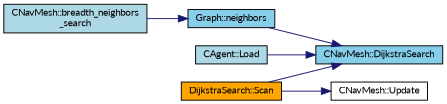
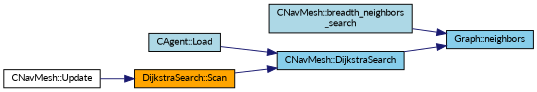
edge "Graph::neighbors" -> "CNavMesh::DijkstraSearch": reversed
edge "DijkstraSearch::Scan" -> "CNavMesh::Update": reversed
